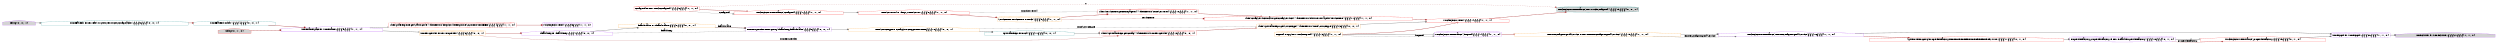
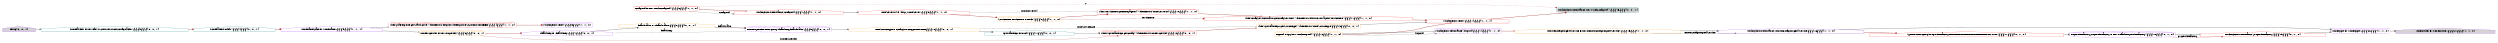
node "setUp['0', '1', '0']": removed
